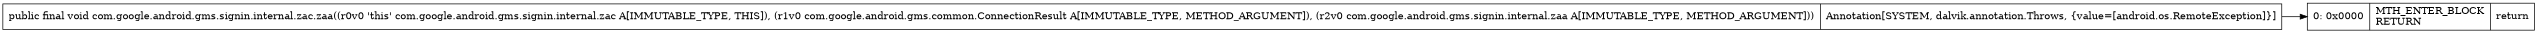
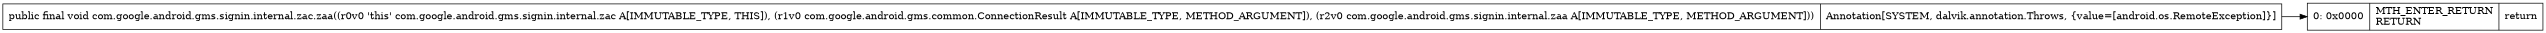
node "0: 0x0000": text "MTH_ENTER_BLOCK" -> "MTH_ENTER_RETURN"
